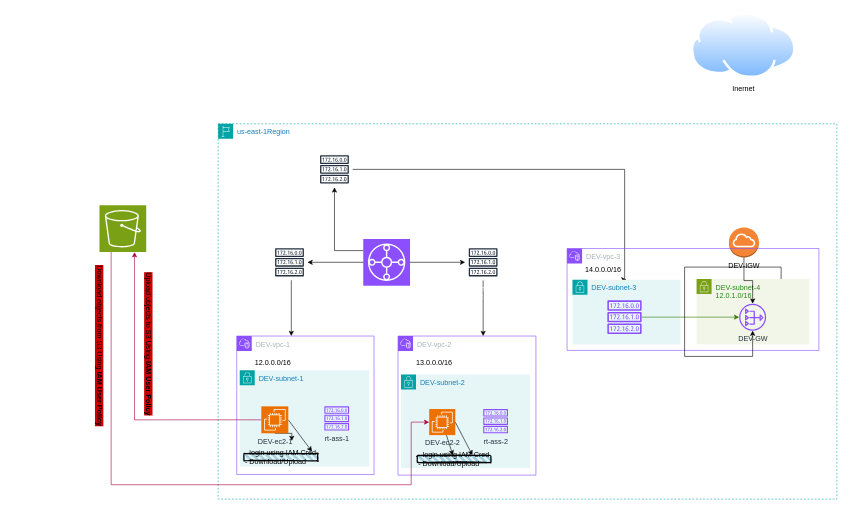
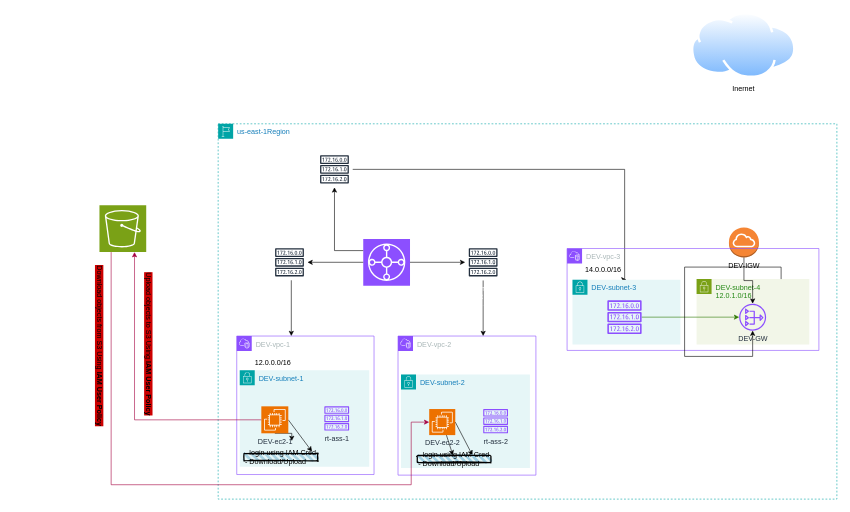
node "13.0.0.0/16": removed
